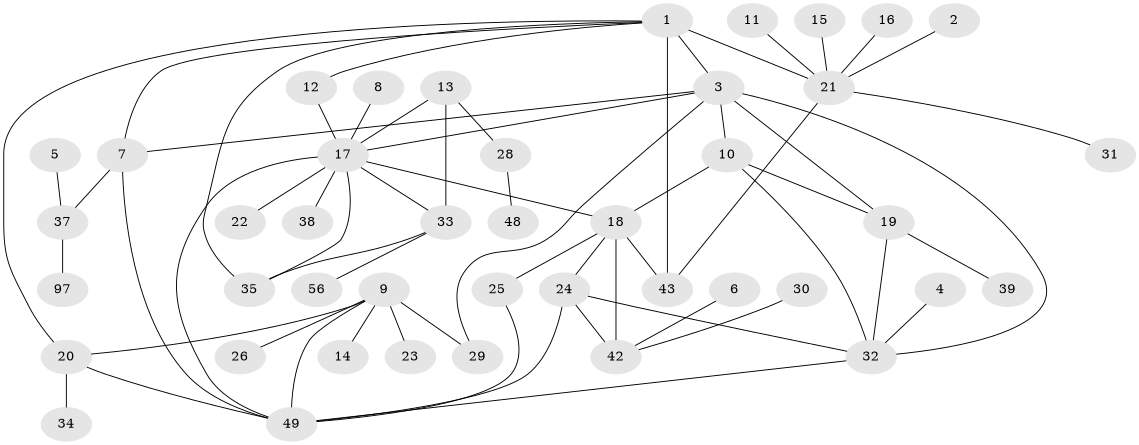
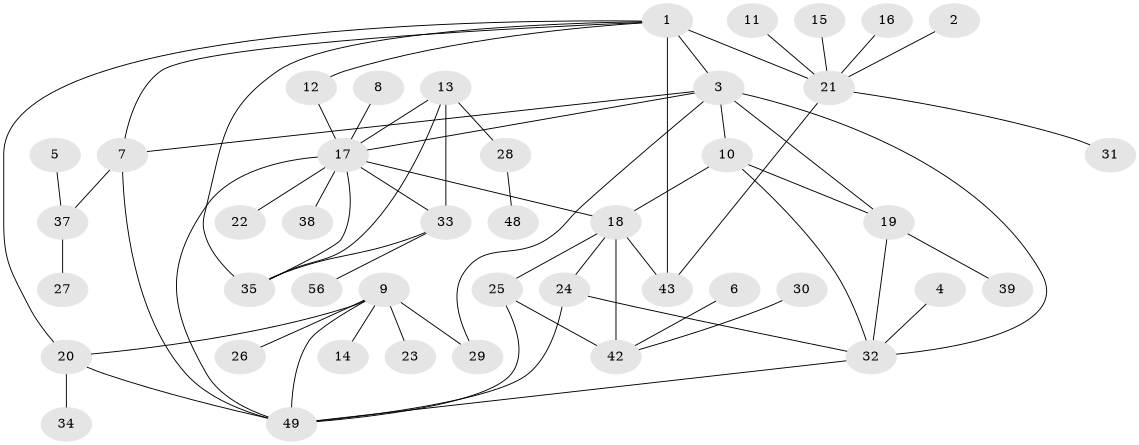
edge "13" -- "35": added
node "97": label "97" -> "27"
edge "24" -- "42": now "25" -- "42"
